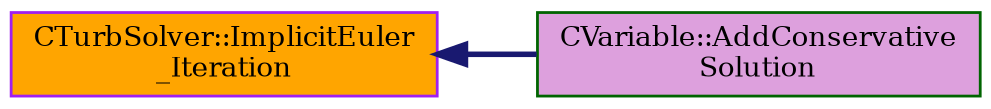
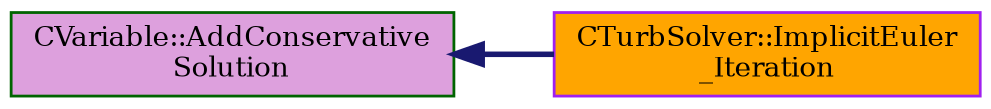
edge "CVariable::AddConservative Solution" -> "CTurbSolver::ImplicitEuler _Iteration": reversed
